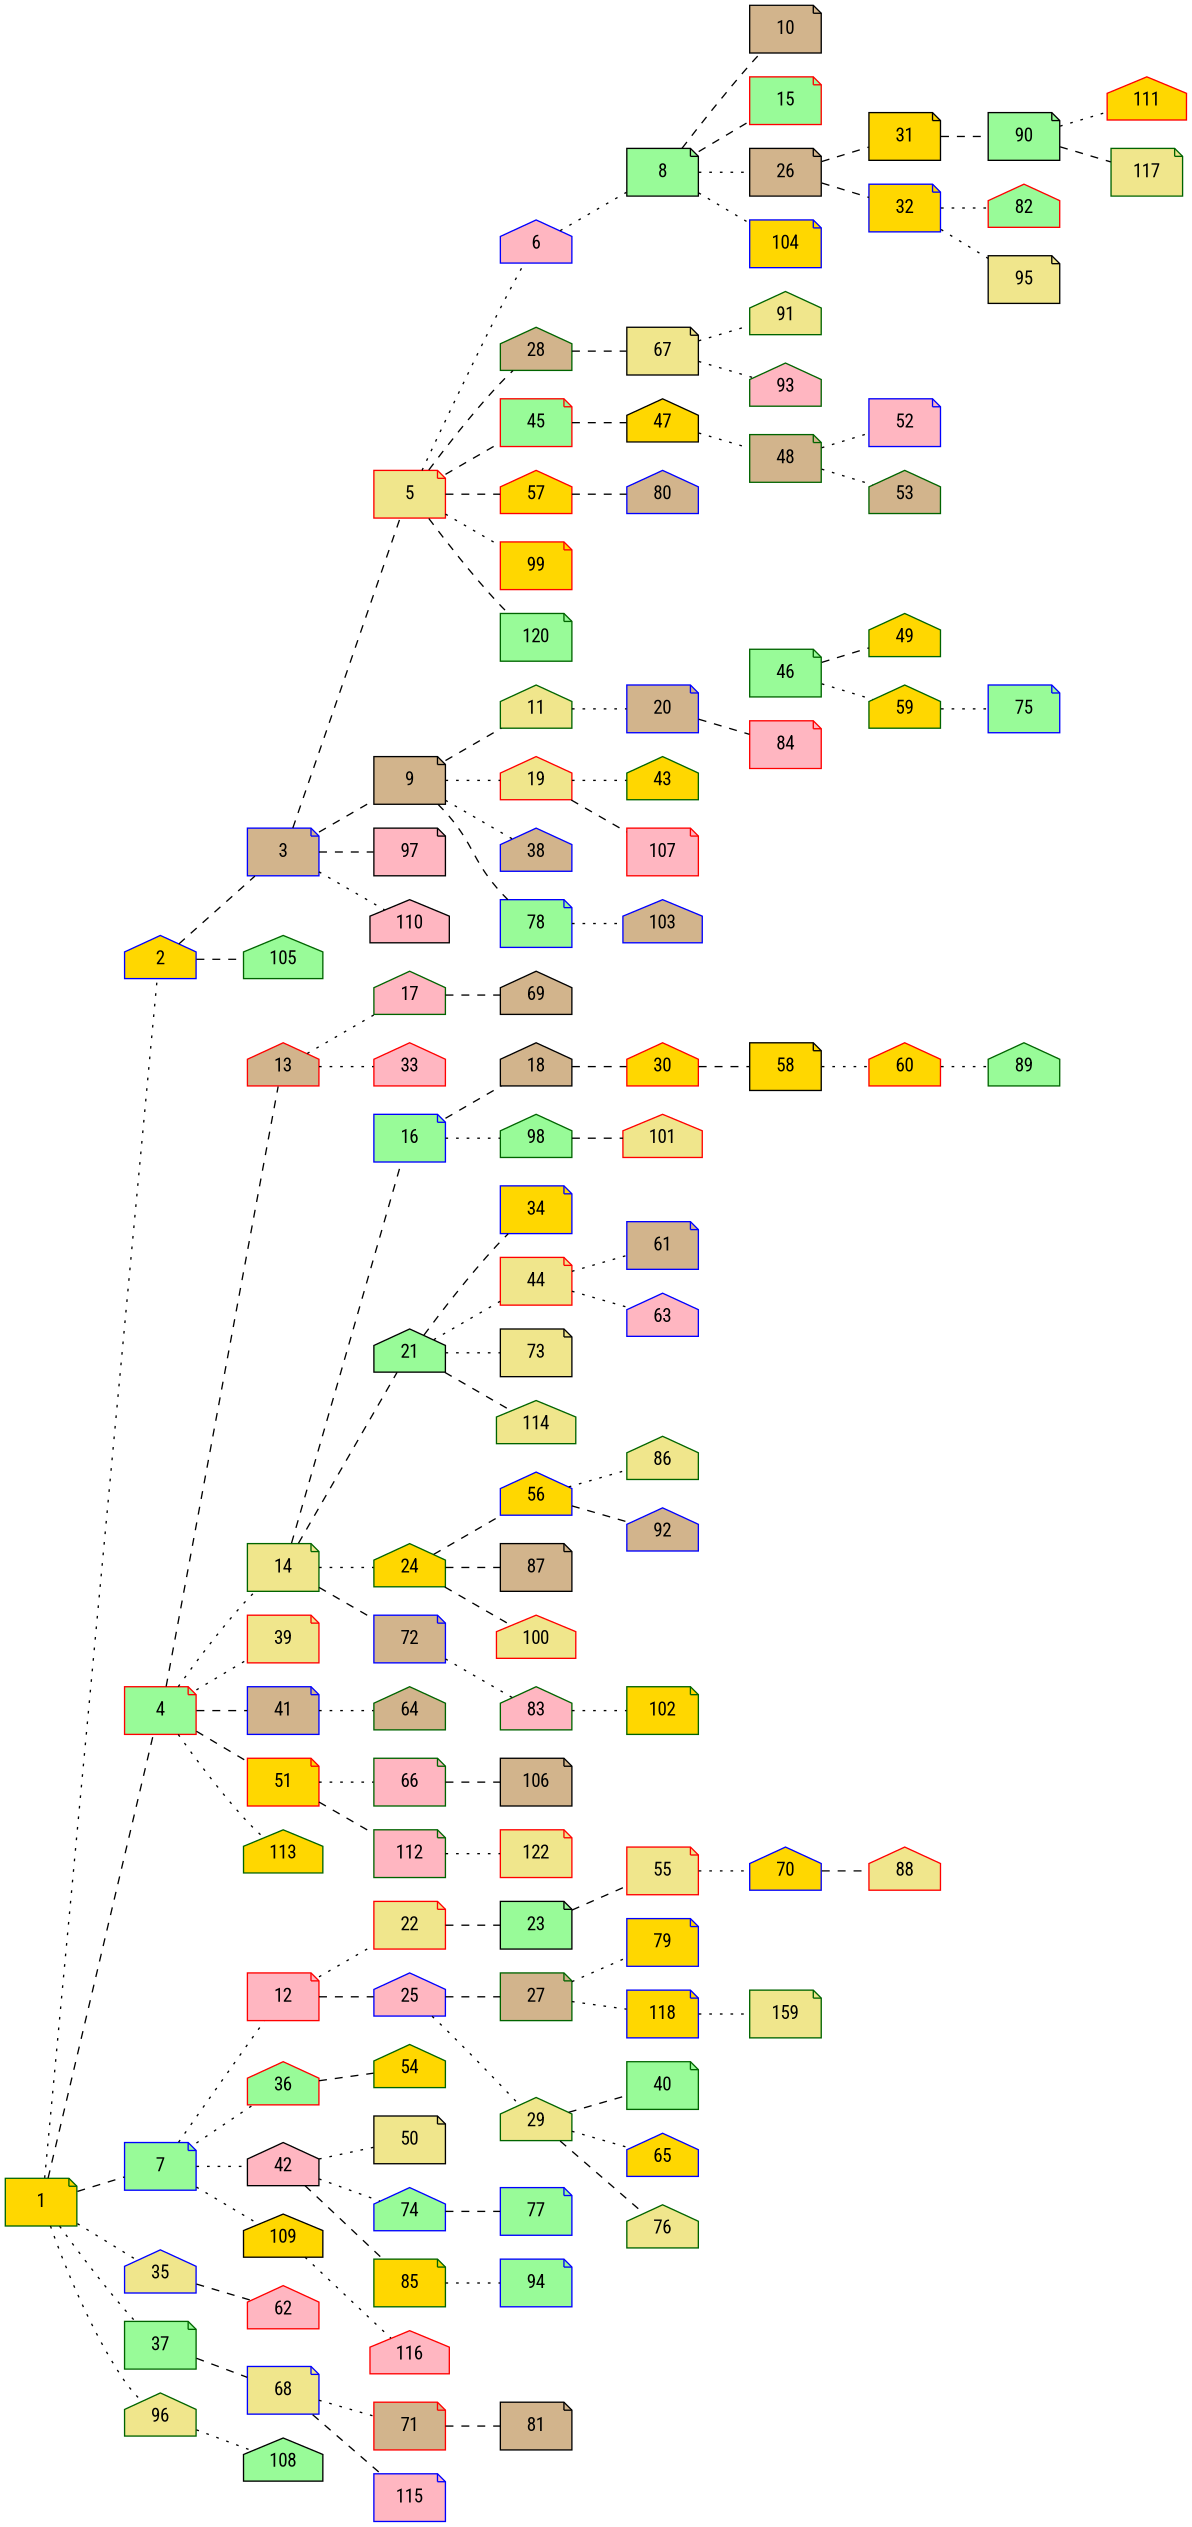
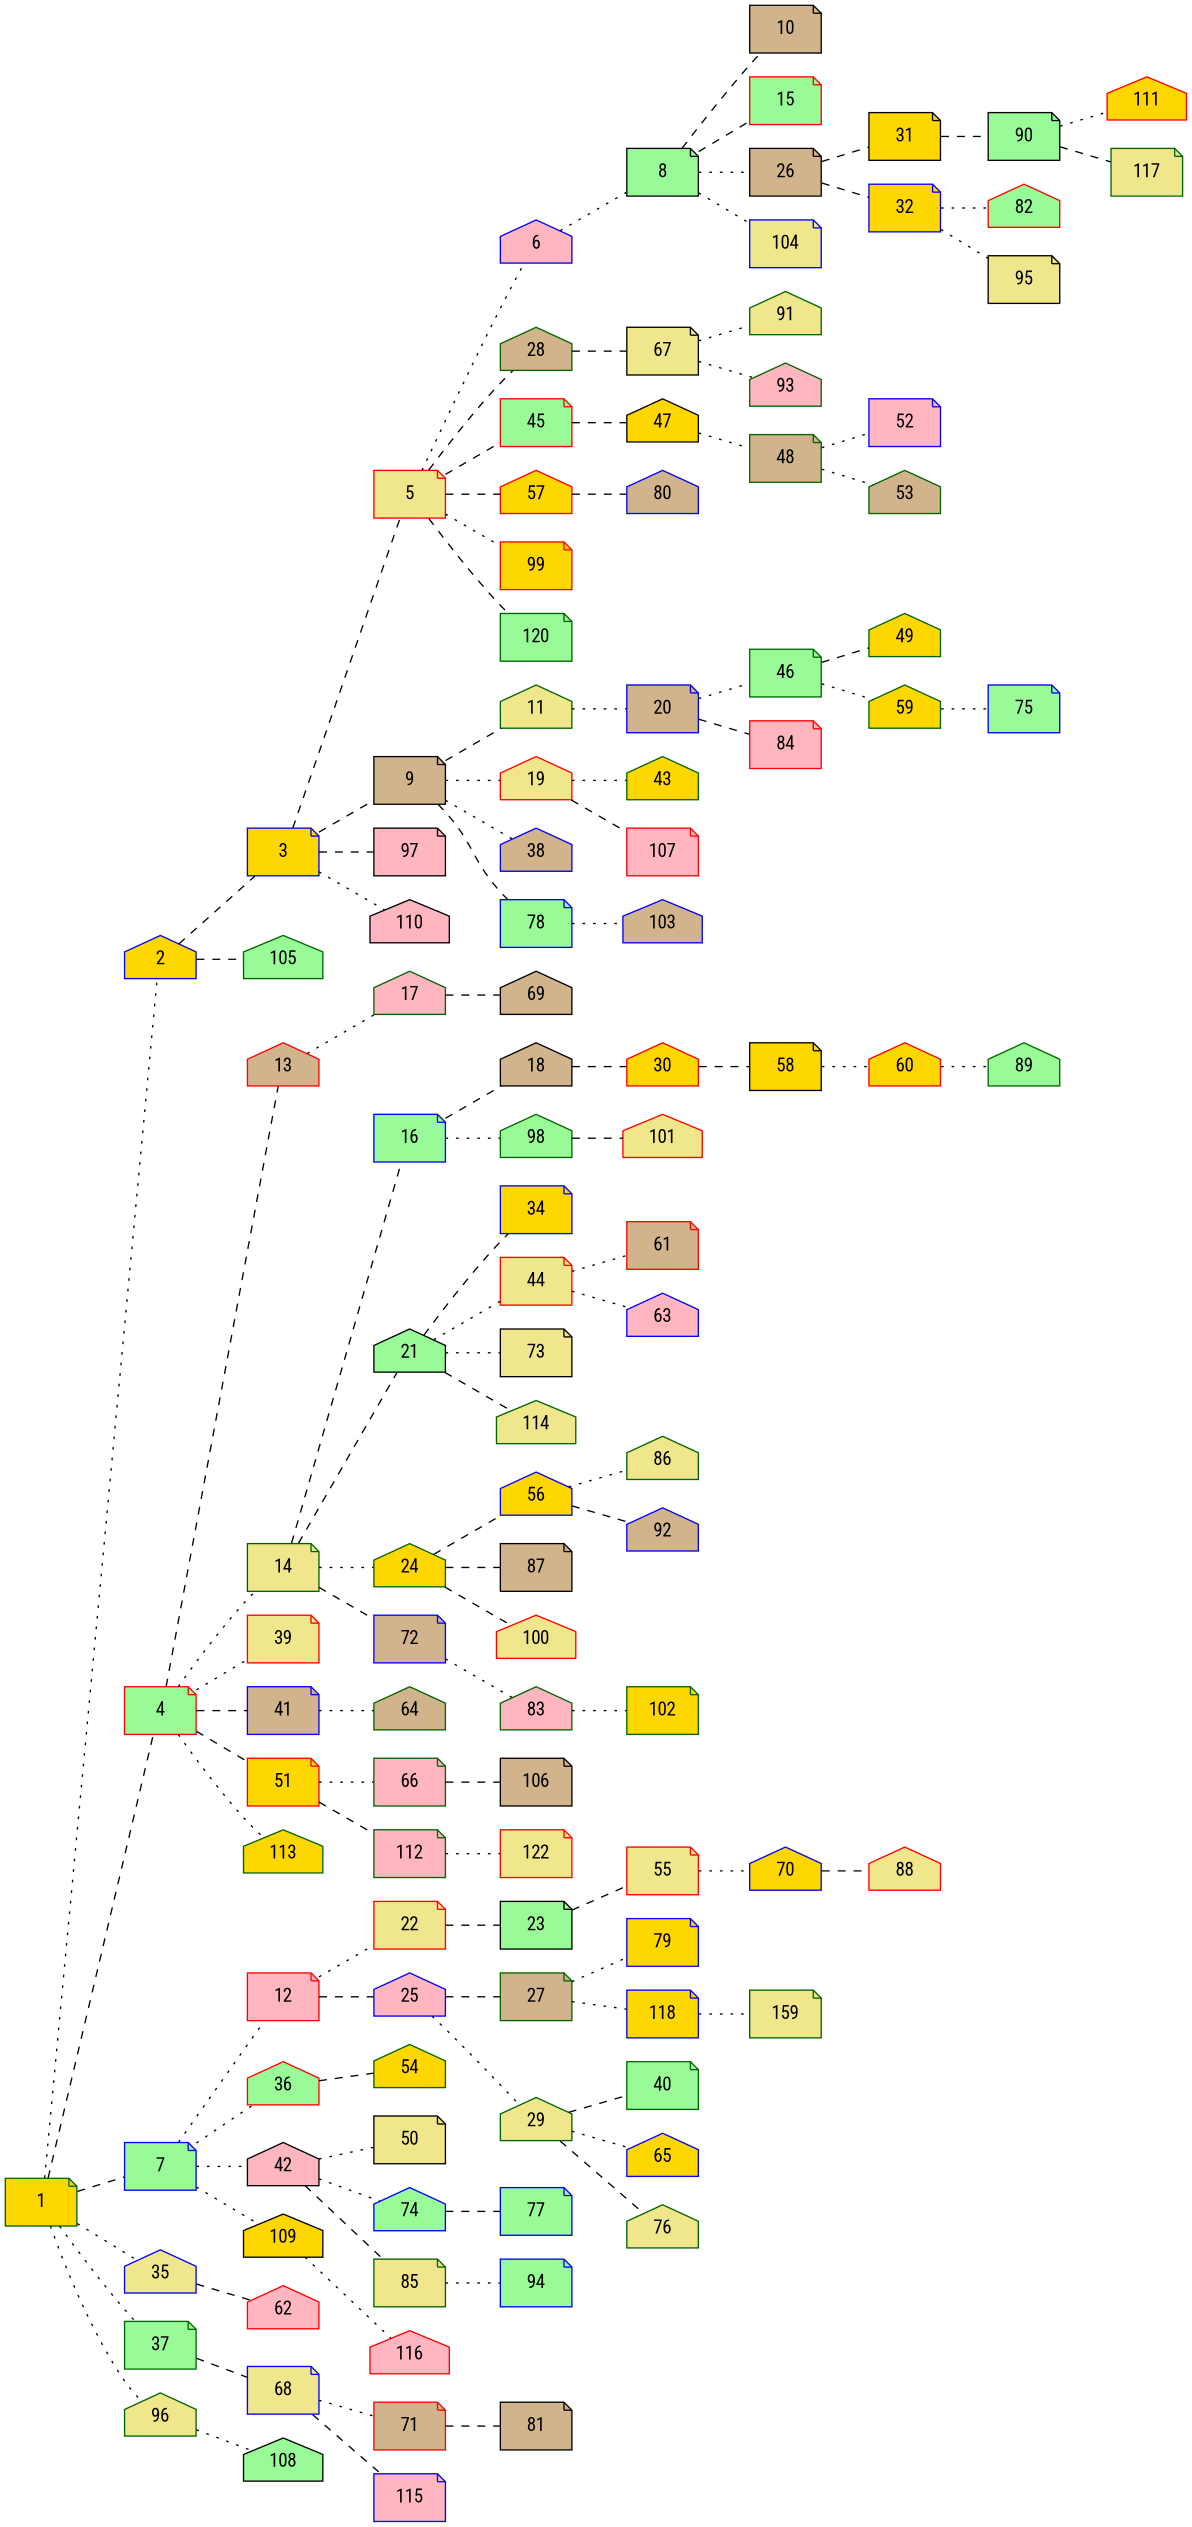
node "104": fillcolor gold -> khaki
edge "46" -- "20": added
node "3": fillcolor tan -> gold
node "33": removed
node "61": color blue -> red
node "85": fillcolor gold -> khaki
